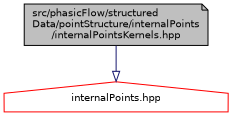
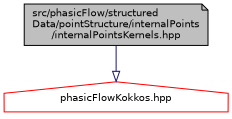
node "internalPoints.hpp": label "internalPoints.hpp" -> "phasicFlowKokkos.hpp"
